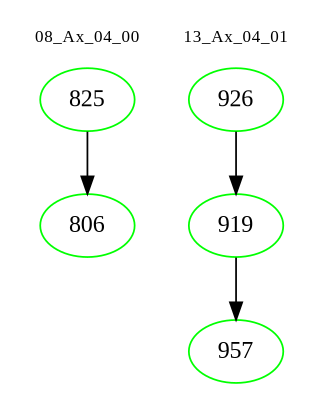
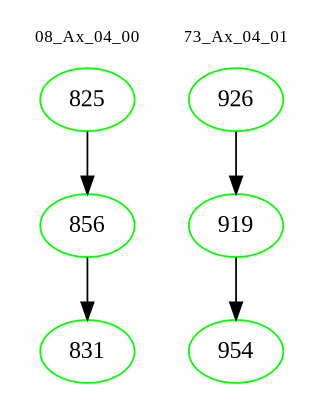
cluster "13_Ax_04_01": label "13_Ax_04_01" -> "73_Ax_04_01"
node "806": label "806" -> "856"
node "831": added
node "957": label "957" -> "954"
